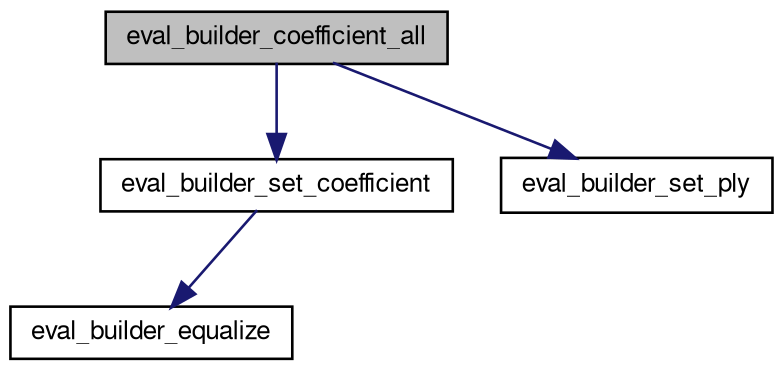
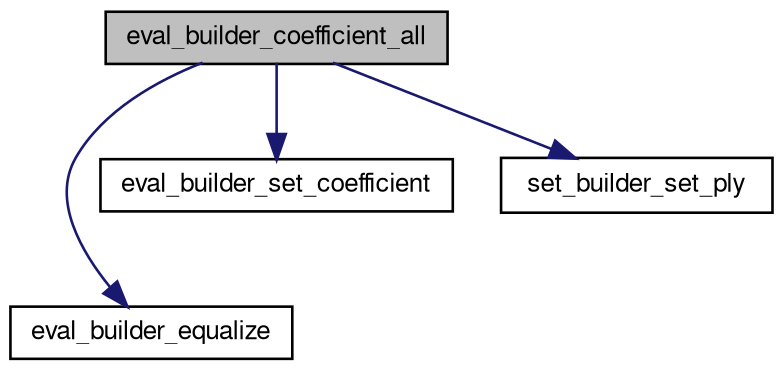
node "eval_builder_set_ply": label "eval_builder_set_ply" -> "set_builder_set_ply"
edge "eval_builder_set_coefficient" -> "eval_builder_equalize": now "eval_builder_coefficient_all" -> "eval_builder_equalize"
